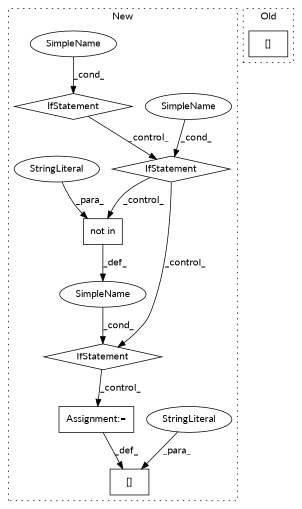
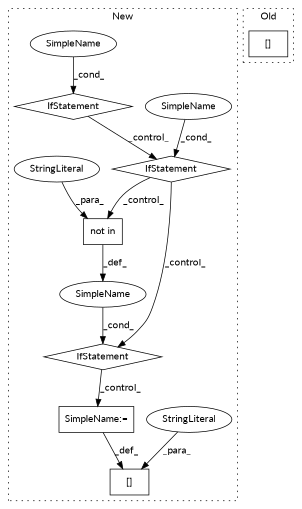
node "Assignment:=": label "Assignment:=" -> "SimpleName:="
